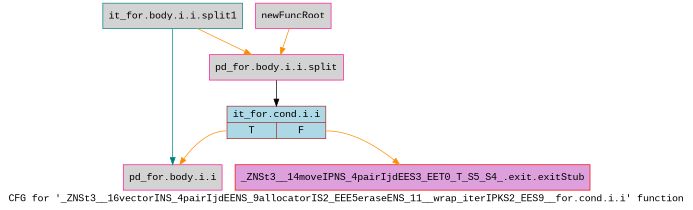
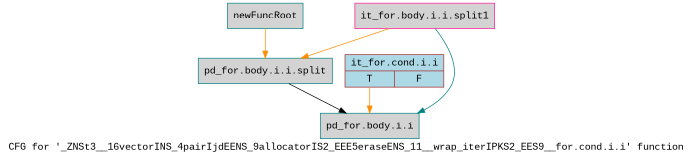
node "it_for.body.i.i.split1": color teal -> deeppink
node "newFuncRoot": color deeppink -> teal
node "pd_for.body.i.i.split": color deeppink -> teal
edge "pd_for.body.i.i.split" -> "it_for.cond.i.i": now "pd_for.body.i.i.split" -> "pd_for.body.i.i"
node "pd_for.body.i.i": color deeppink -> teal
node "_ZNSt3__14moveIPNS_4pairIjdEES3_EET0_T_S5_S4_.exit.exitStub": removed
